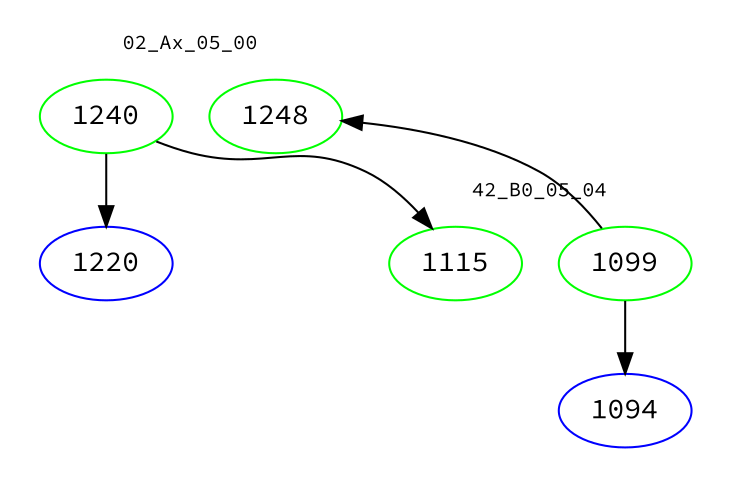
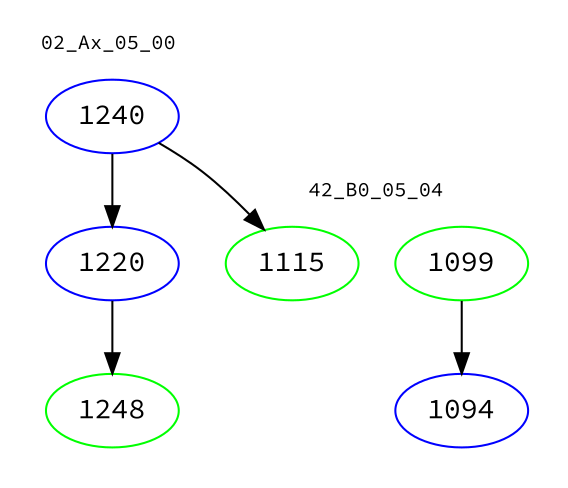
node "1240": color green -> blue
edge "1099" -> "1248": now "1220" -> "1248"
